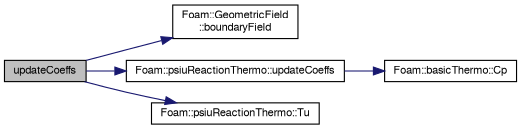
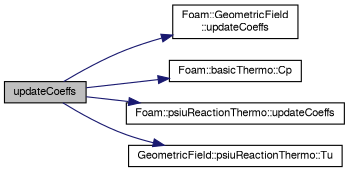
node "Foam::GeometricField ::boundaryField": label "Foam::GeometricField ::boundaryField" -> "Foam::GeometricField ::updateCoeffs"
edge "Foam::psiuReactionThermo::updateCoeffs" -> "Foam::basicThermo::Cp": now "updateCoeffs" -> "Foam::basicThermo::Cp"
node "Foam::psiuReactionThermo::Tu": label "Foam::psiuReactionThermo::Tu" -> "GeometricField::psiuReactionThermo::Tu"
